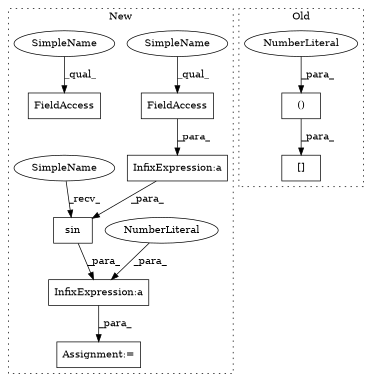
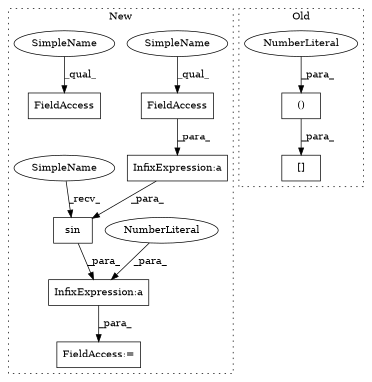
node "Assignment:=": label "Assignment:=" -> "FieldAccess:="
